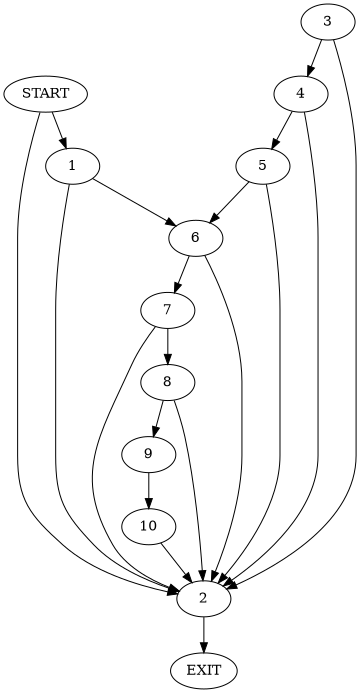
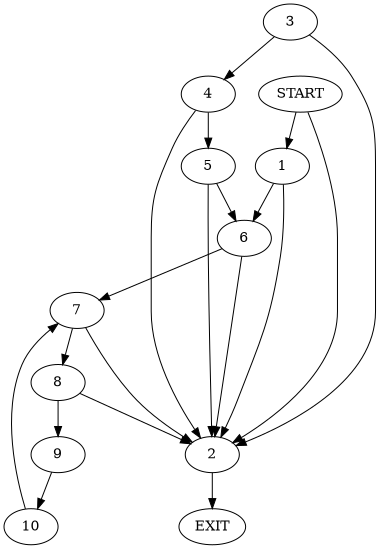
edge "10" -> "2": now "10" -> "7"
